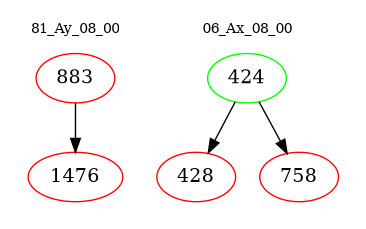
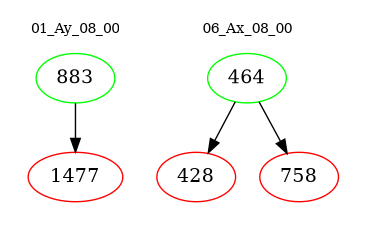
cluster "81_Ay_08_00": label "81_Ay_08_00" -> "01_Ay_08_00"
node "883": color red -> green
node "424": label "424" -> "464"
node "1476": label "1476" -> "1477"
